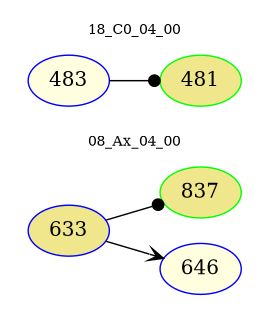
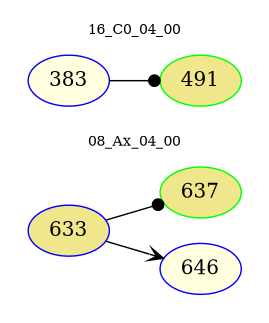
cluster "18_C0_04_00": label "18_C0_04_00" -> "16_C0_04_00"
node "483": label "483" -> "383"
node "481": label "481" -> "491"
node "837": label "837" -> "637"
